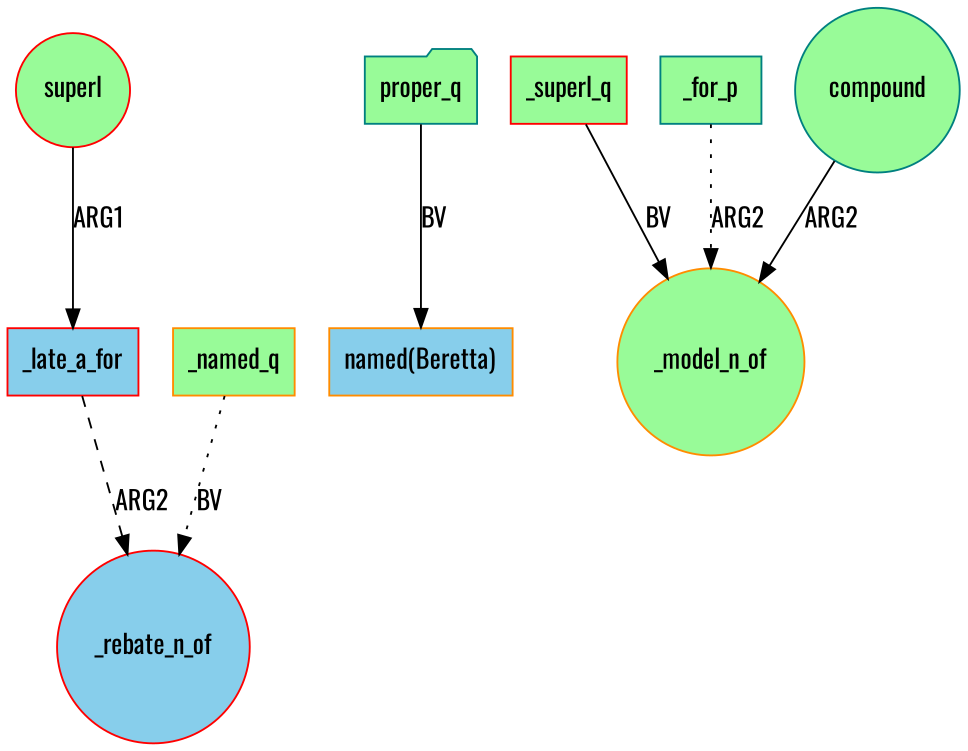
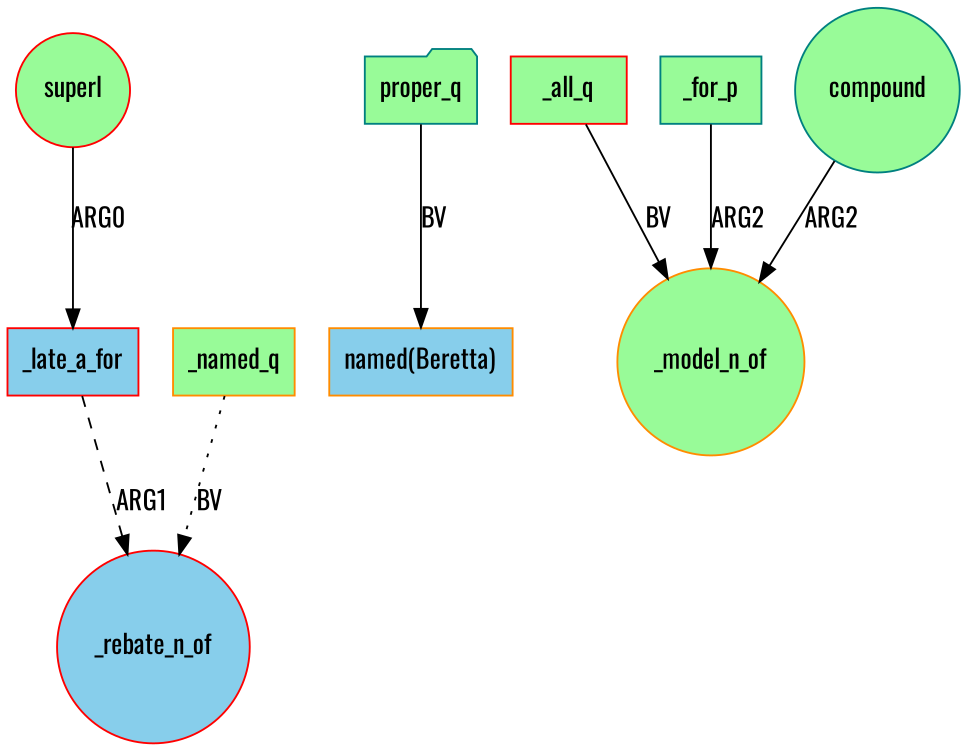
node "_superl_q": label "_superl_q" -> "_all_q"
edge "_for_p" -> "_model_n_of": style dotted -> solid
edge "superl" -> "_late_a_for": label "ARG1" -> "ARG0"
edge "_late_a_for" -> "_rebate_n_of": label "ARG2" -> "ARG1"
